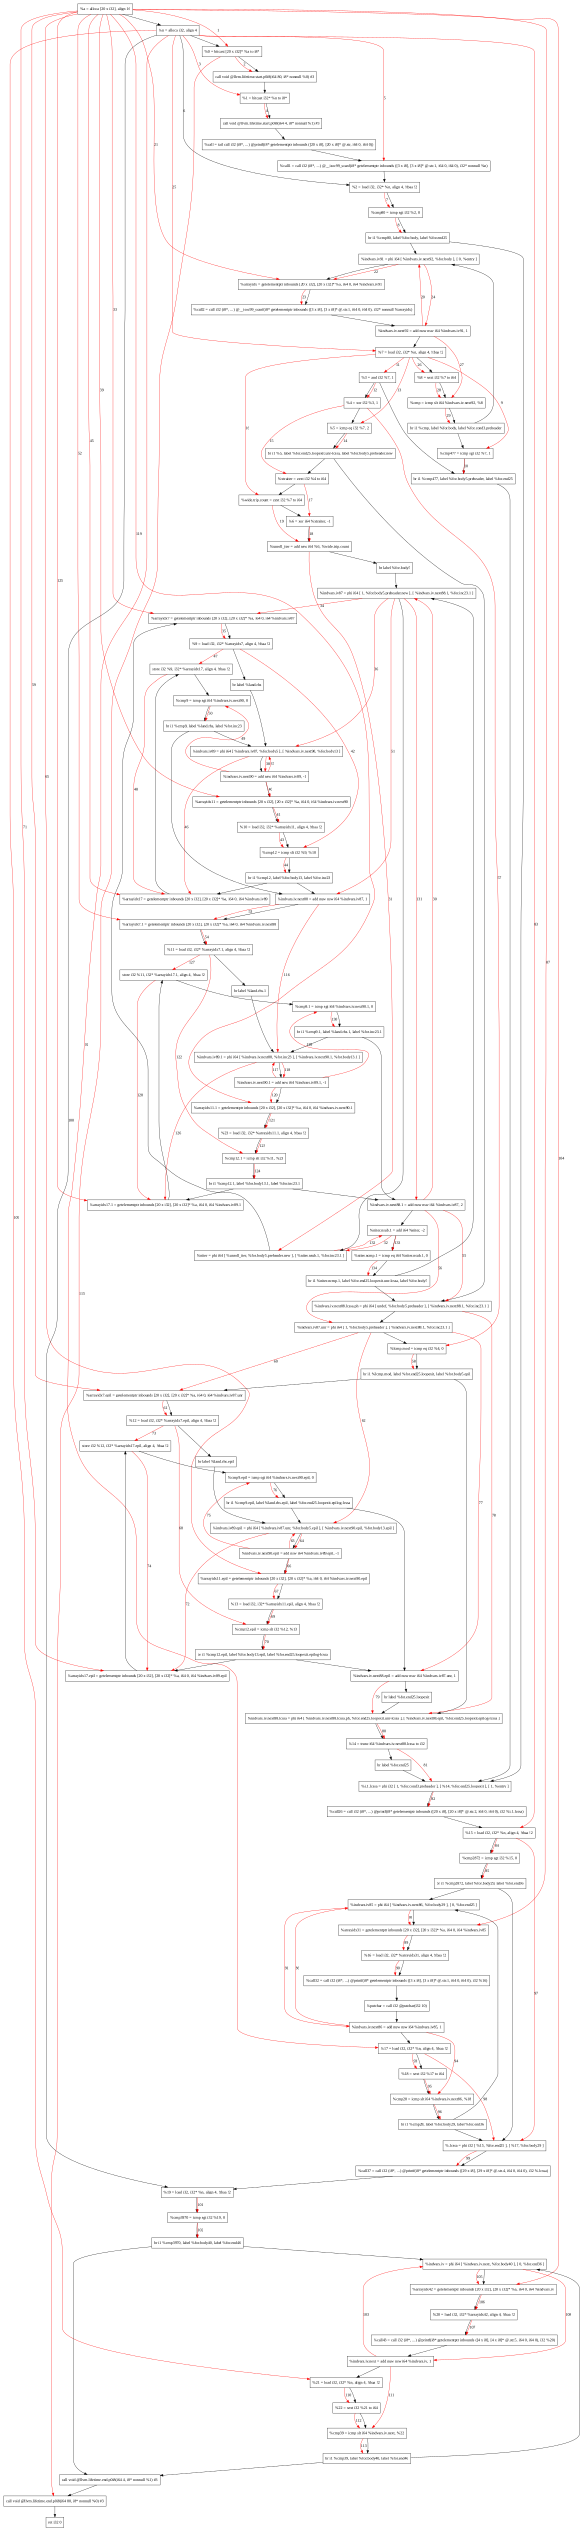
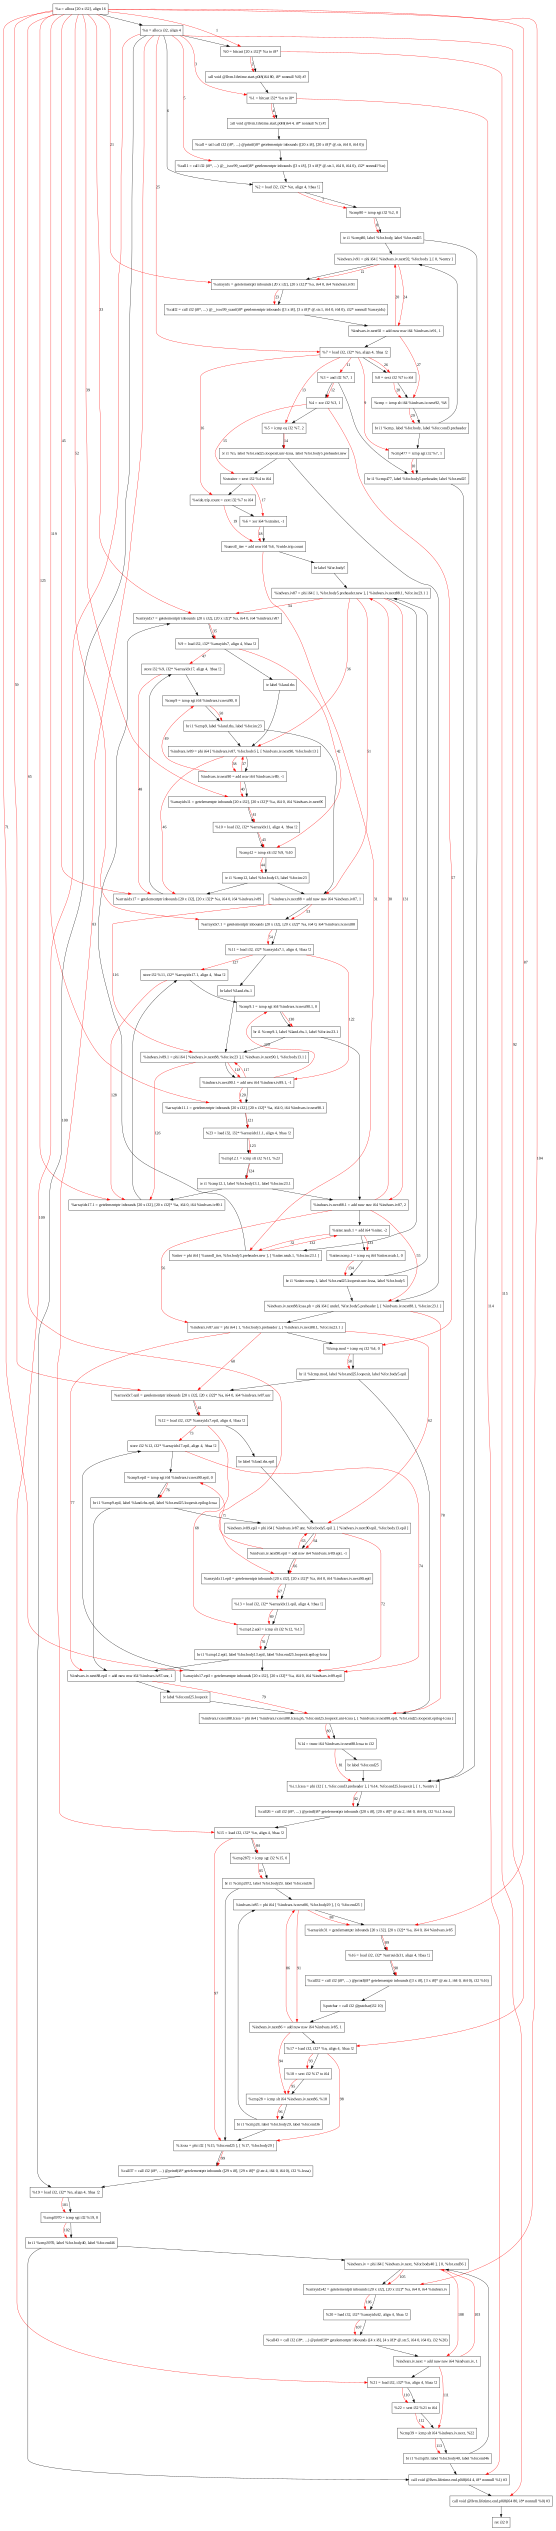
edge "%11 = load i32, i32* %arrayidx7.1, align 4, !tbaa !2" -> "%cmp12.1 = icmp slt i32 %11, %23": now "%11 = load i32, i32* %arrayidx7.1, align 4, !tbaa !2" -> "%indvars.iv.next90.1 = add nsw i64 %indvars.iv89.1, -1"
edge "%1 = bitcast i32* %n to i8*" -> "call void @llvm.lifetime.end.p0i8(i64 4, i8* nonnull %1) #3": added, label "114"
